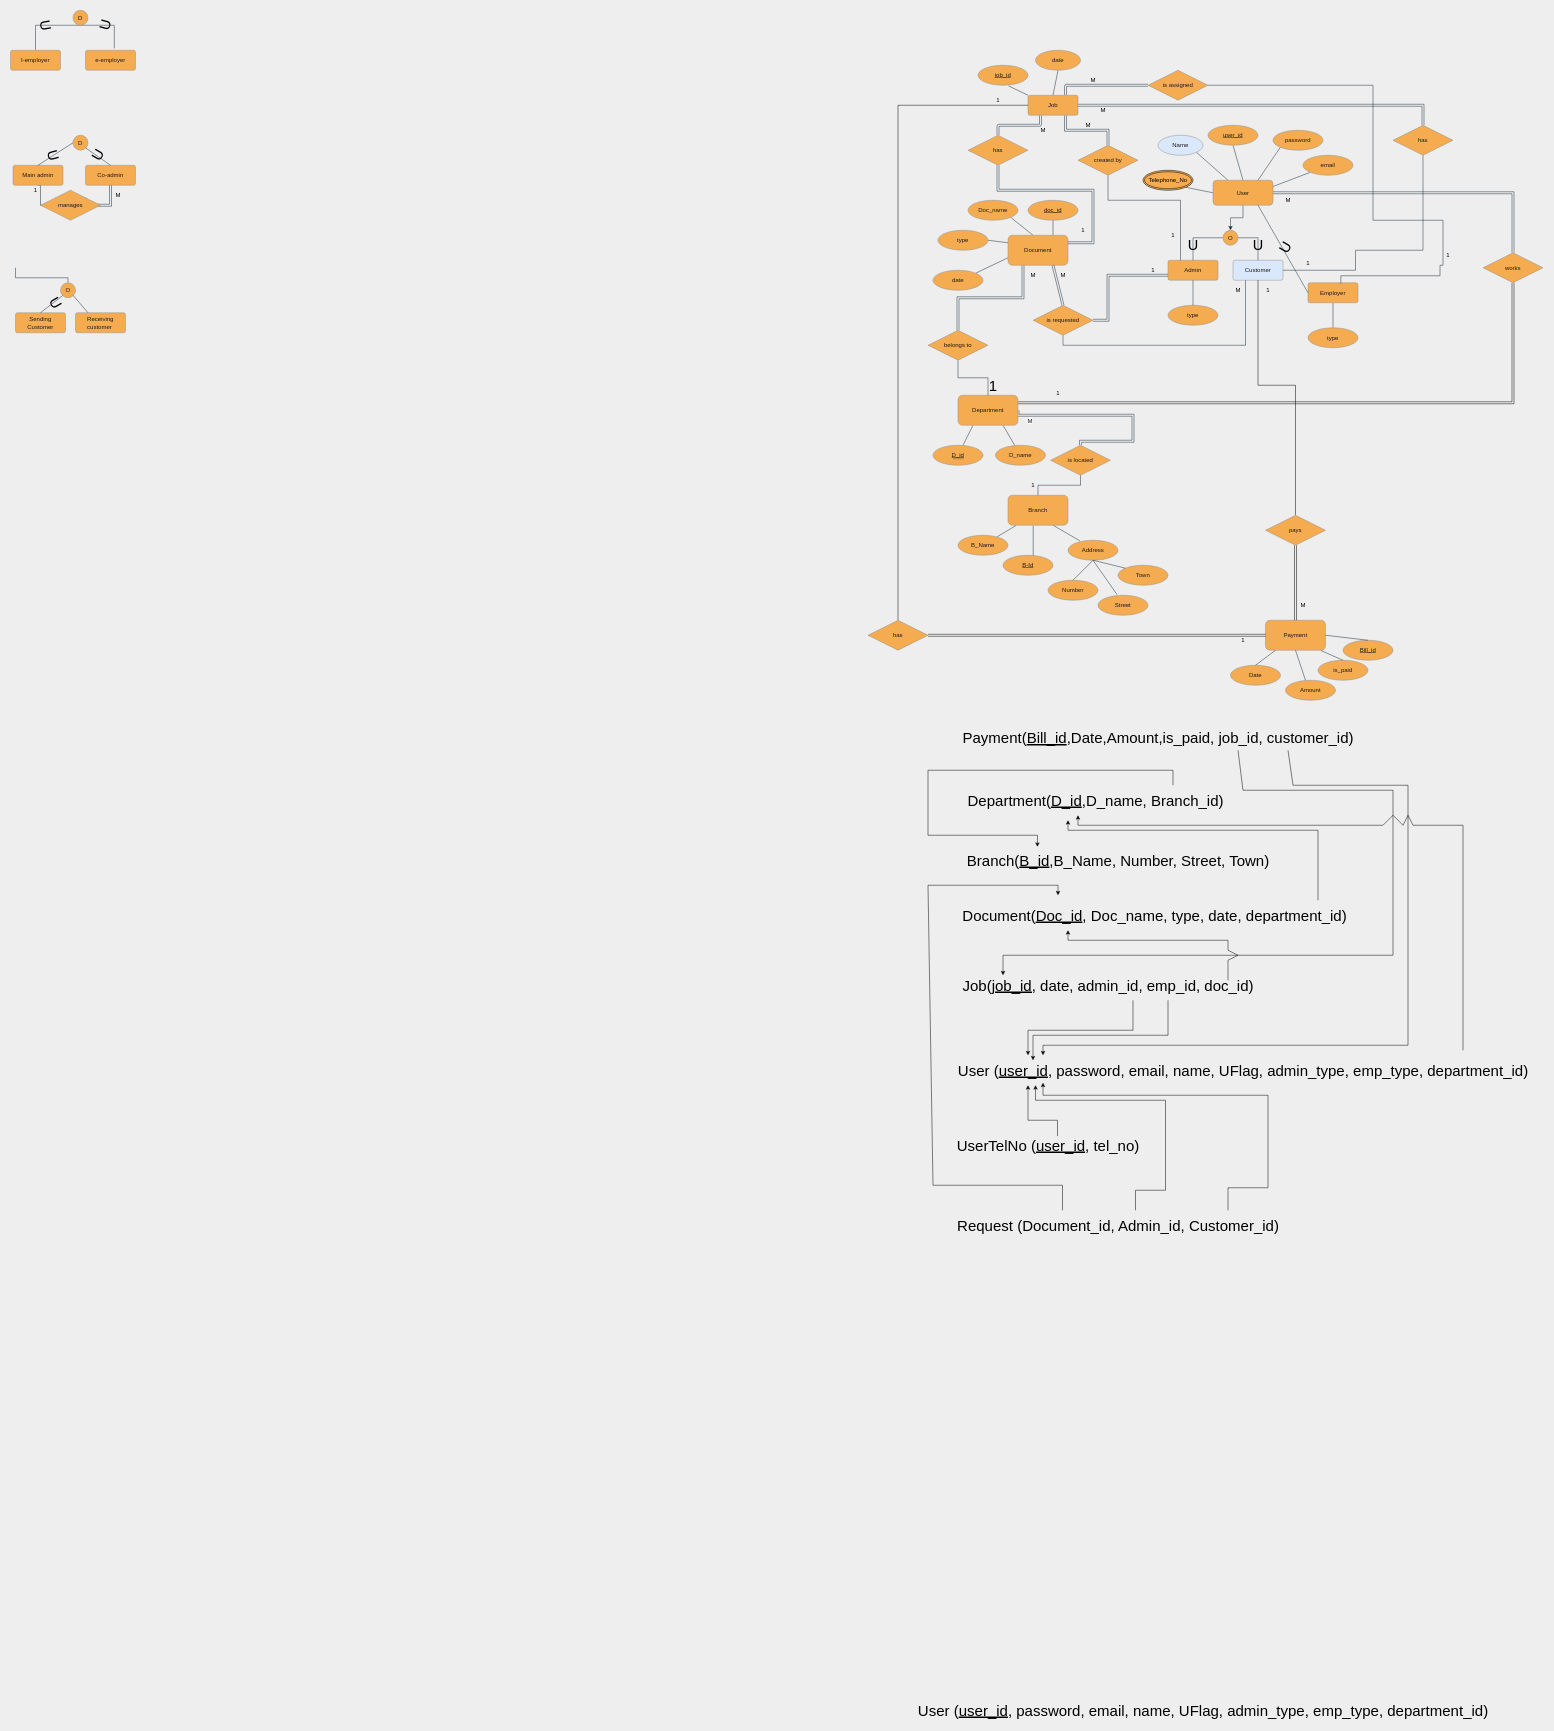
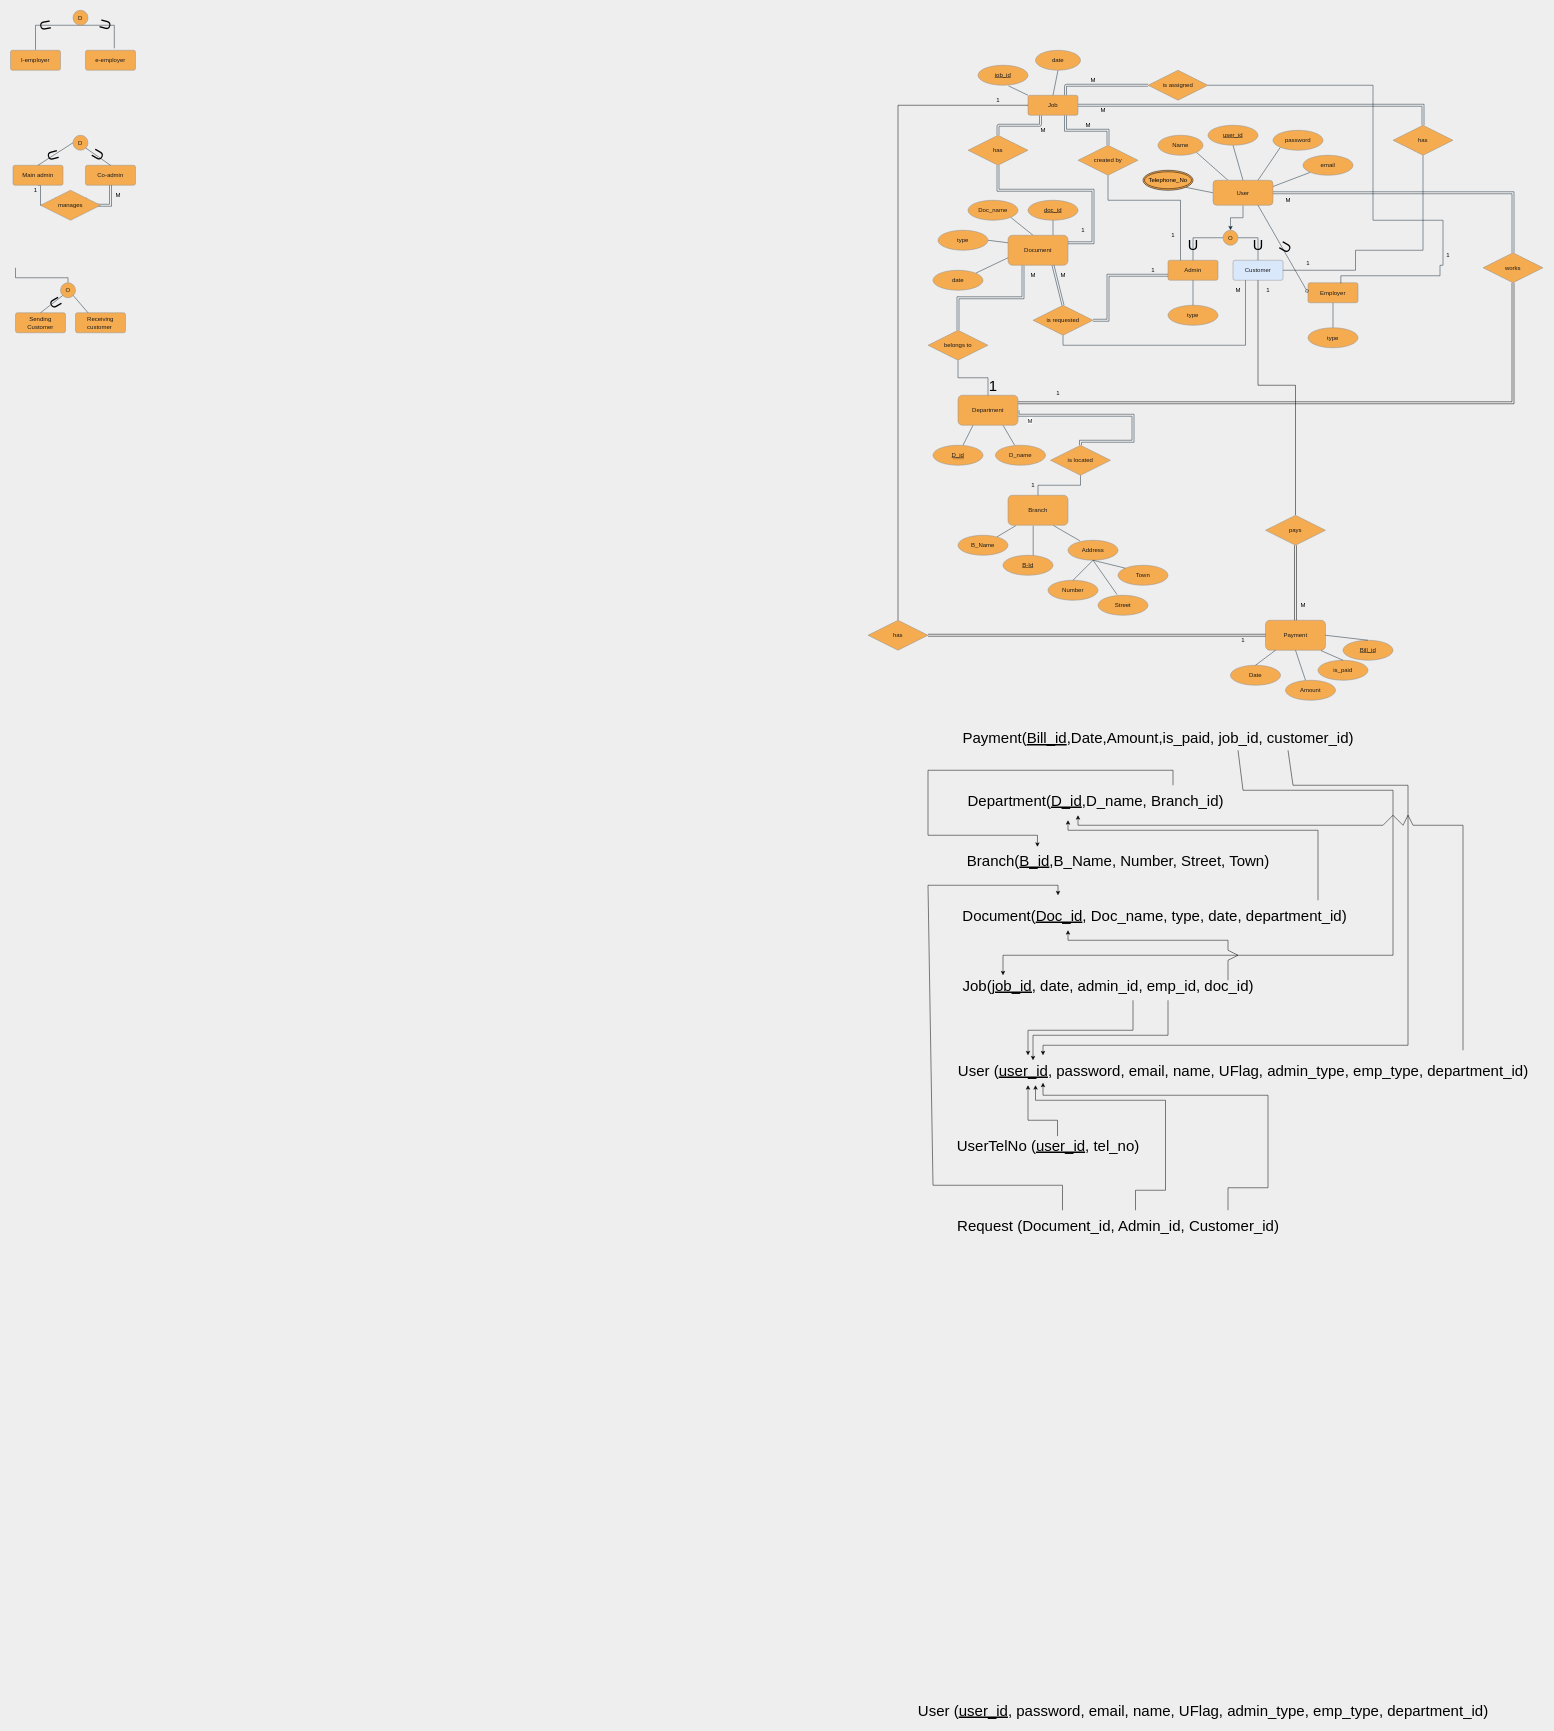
node "Name": fillcolor #dae8fc -> #f5ab50
edge "User" -- "Employer": arrowhead none -> diamond
